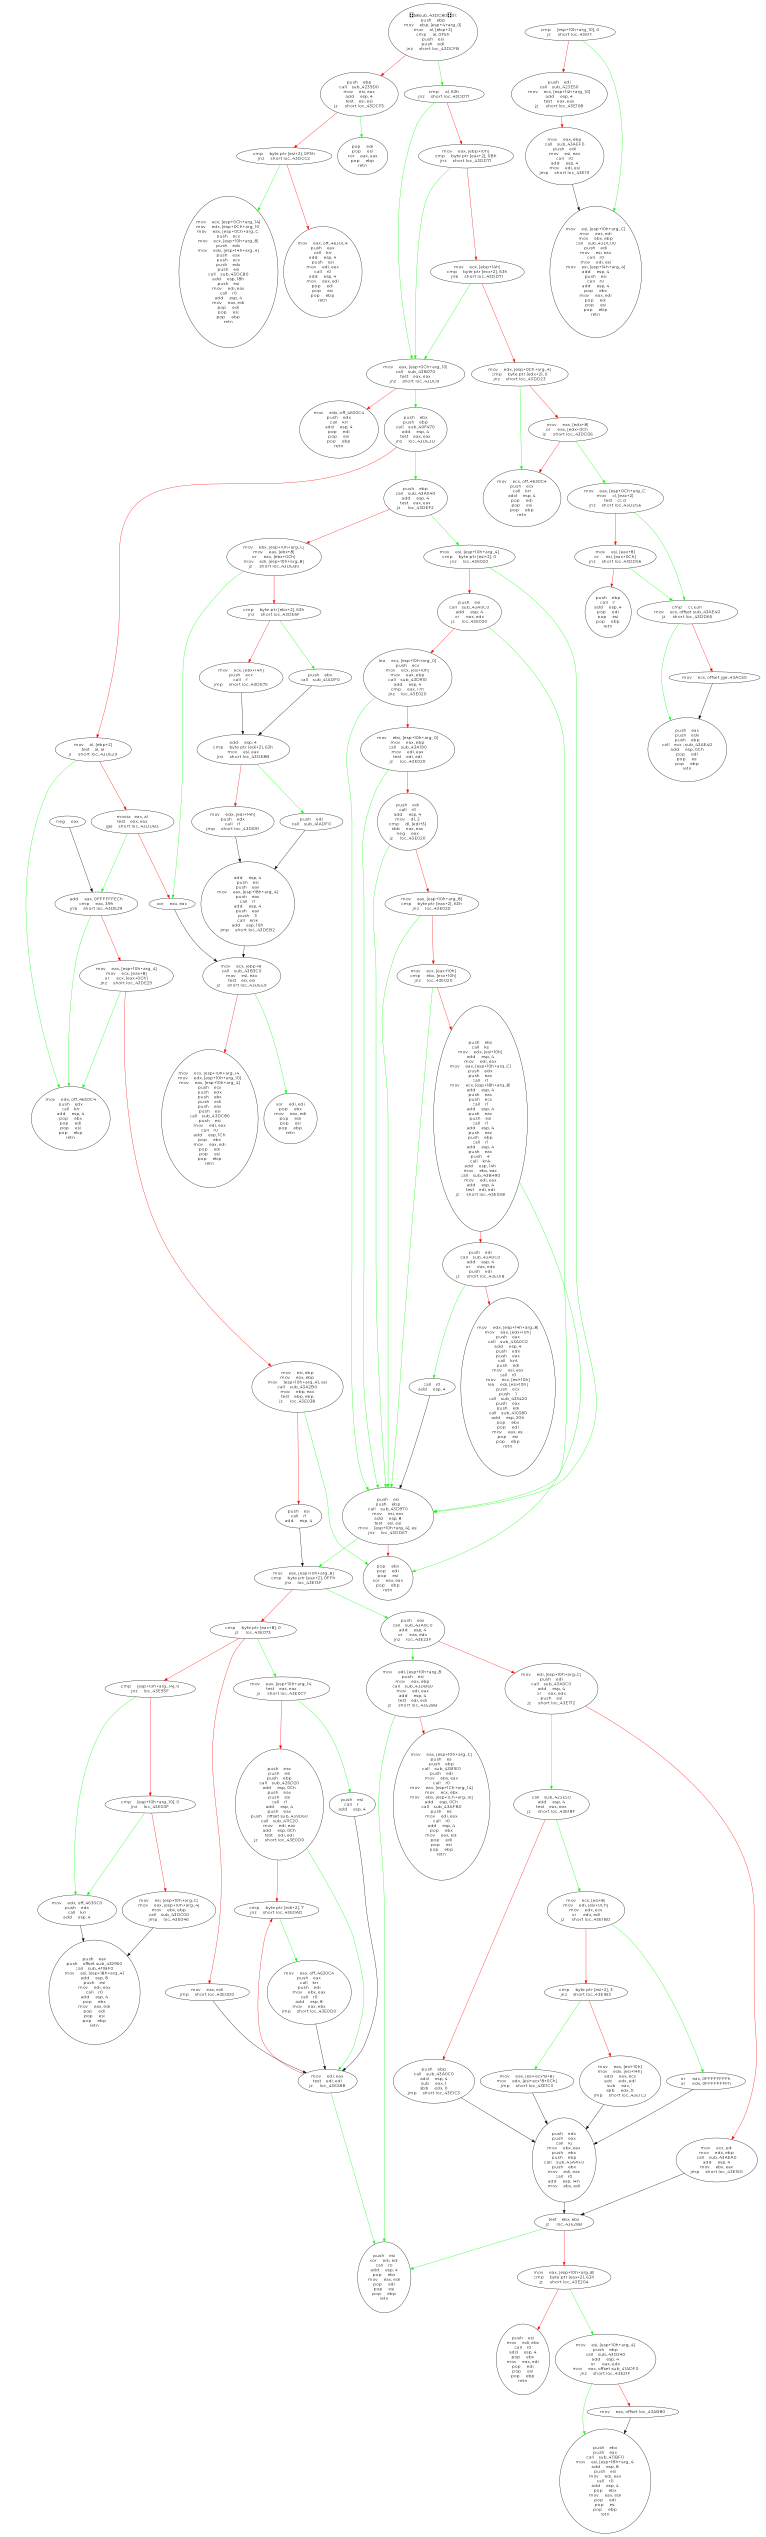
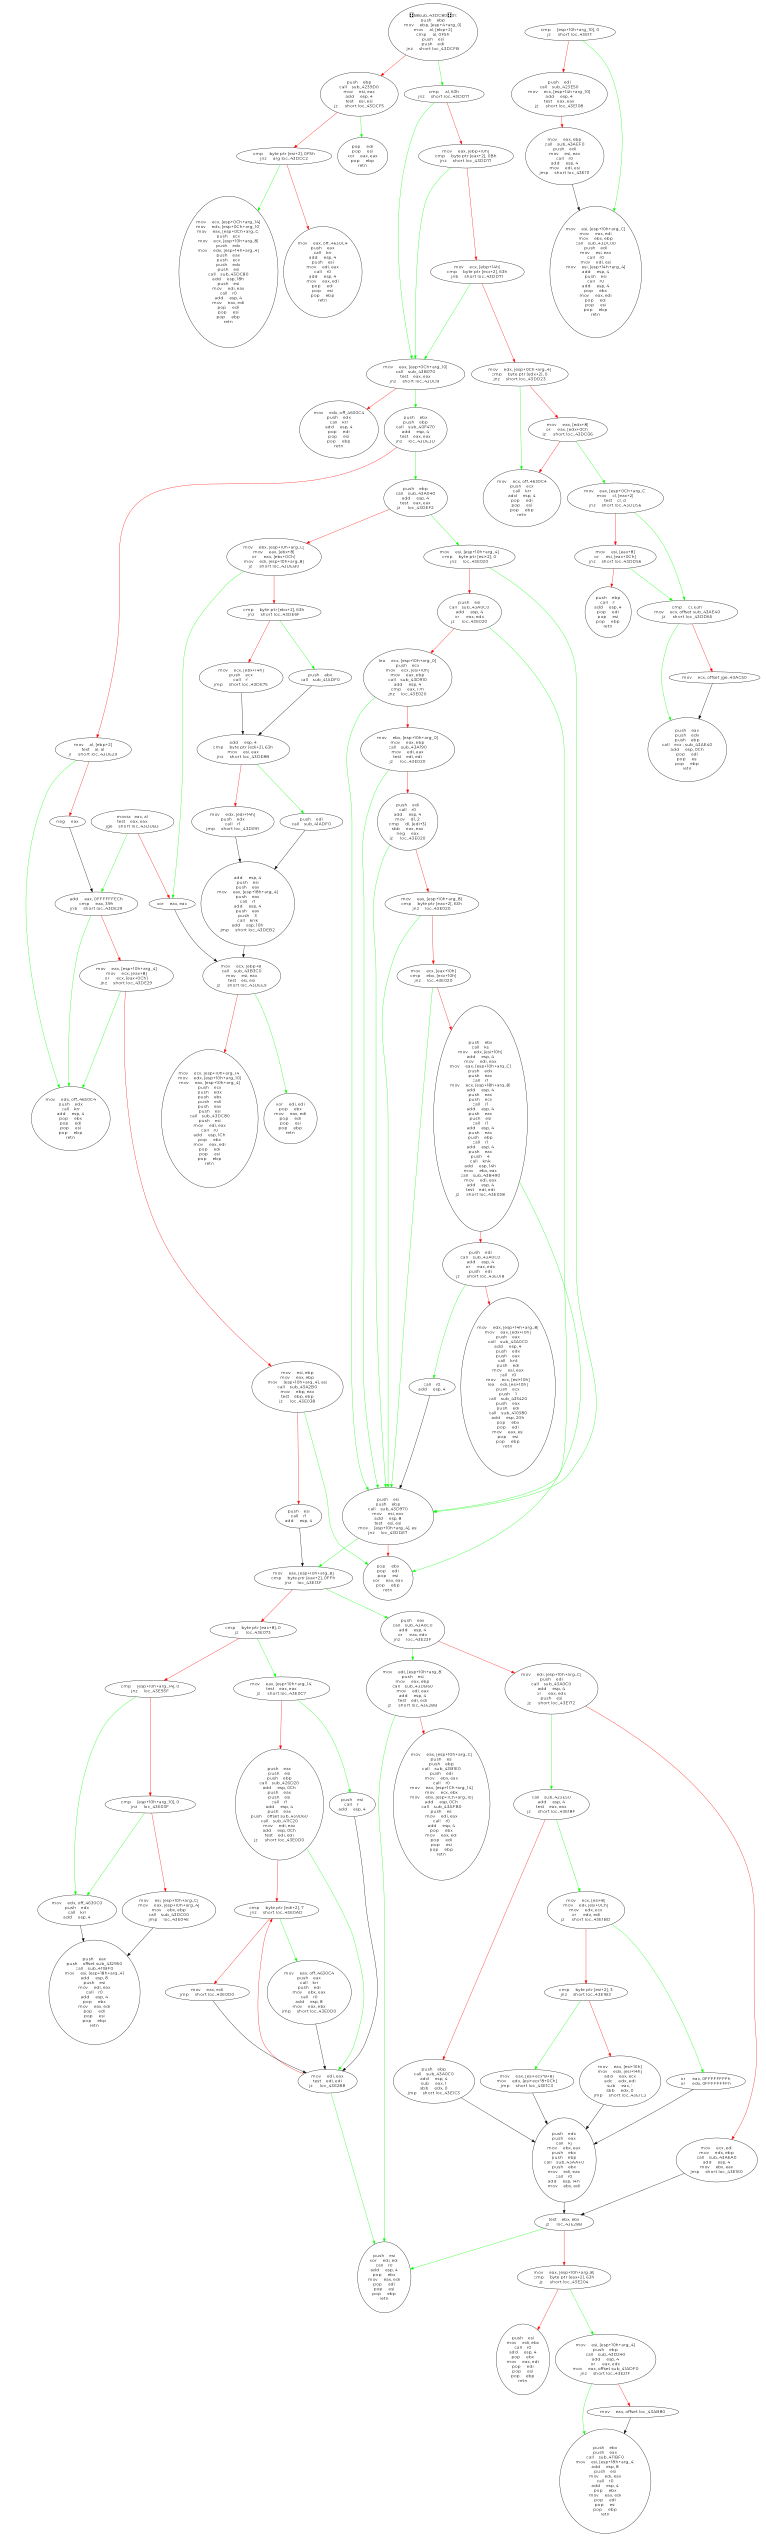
node "cmp     byte ptr [esi+2], 0F5h jnz     short loc_43DCC2": label "cmp     byte ptr [esi+2], 0F5h jnz     short loc_43DCC2" -> "cmp     byte ptr [esi+2], 0F5h jnz     arg loc_43DCC2"
edge "mov     al, [ebp+2] test    al, al jl      short loc_43DE29" -> "movsx   eax, al test    eax, eax jge     short loc_43DDB3": now "mov     al, [ebp+2] test    al, al jl      short loc_43DE29" -> "neg     eax"
edge "cmp     byte ptr [eax+8], 0 jz      loc_43E073" -> "mov     eax, edi jmp     short loc_43E0D0": now "cmp     byte ptr [edi+2], 7 jnz     short loc_43E0AD" -> "mov     eax, edi jmp     short loc_43E0D0"
